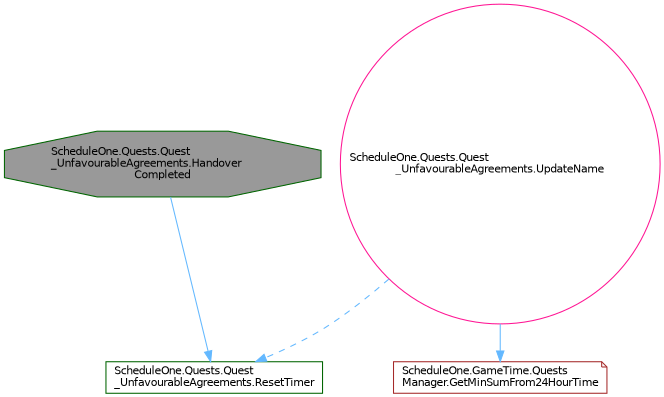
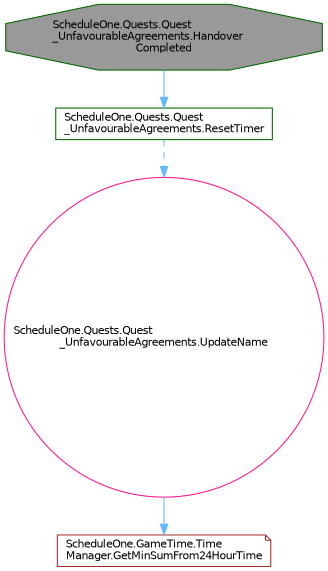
edge "ScheduleOne.Quests.Quest _UnfavourableAgreements.UpdateName" -> "ScheduleOne.Quests.Quest _UnfavourableAgreements.ResetTimer": reversed
node "ScheduleOne.GameTime.Quests Manager.GetMinSumFrom24HourTime": label "ScheduleOne.GameTime.Quests Manager.GetMinSumFrom24HourTime" -> "ScheduleOne.GameTime.Time Manager.GetMinSumFrom24HourTime"
